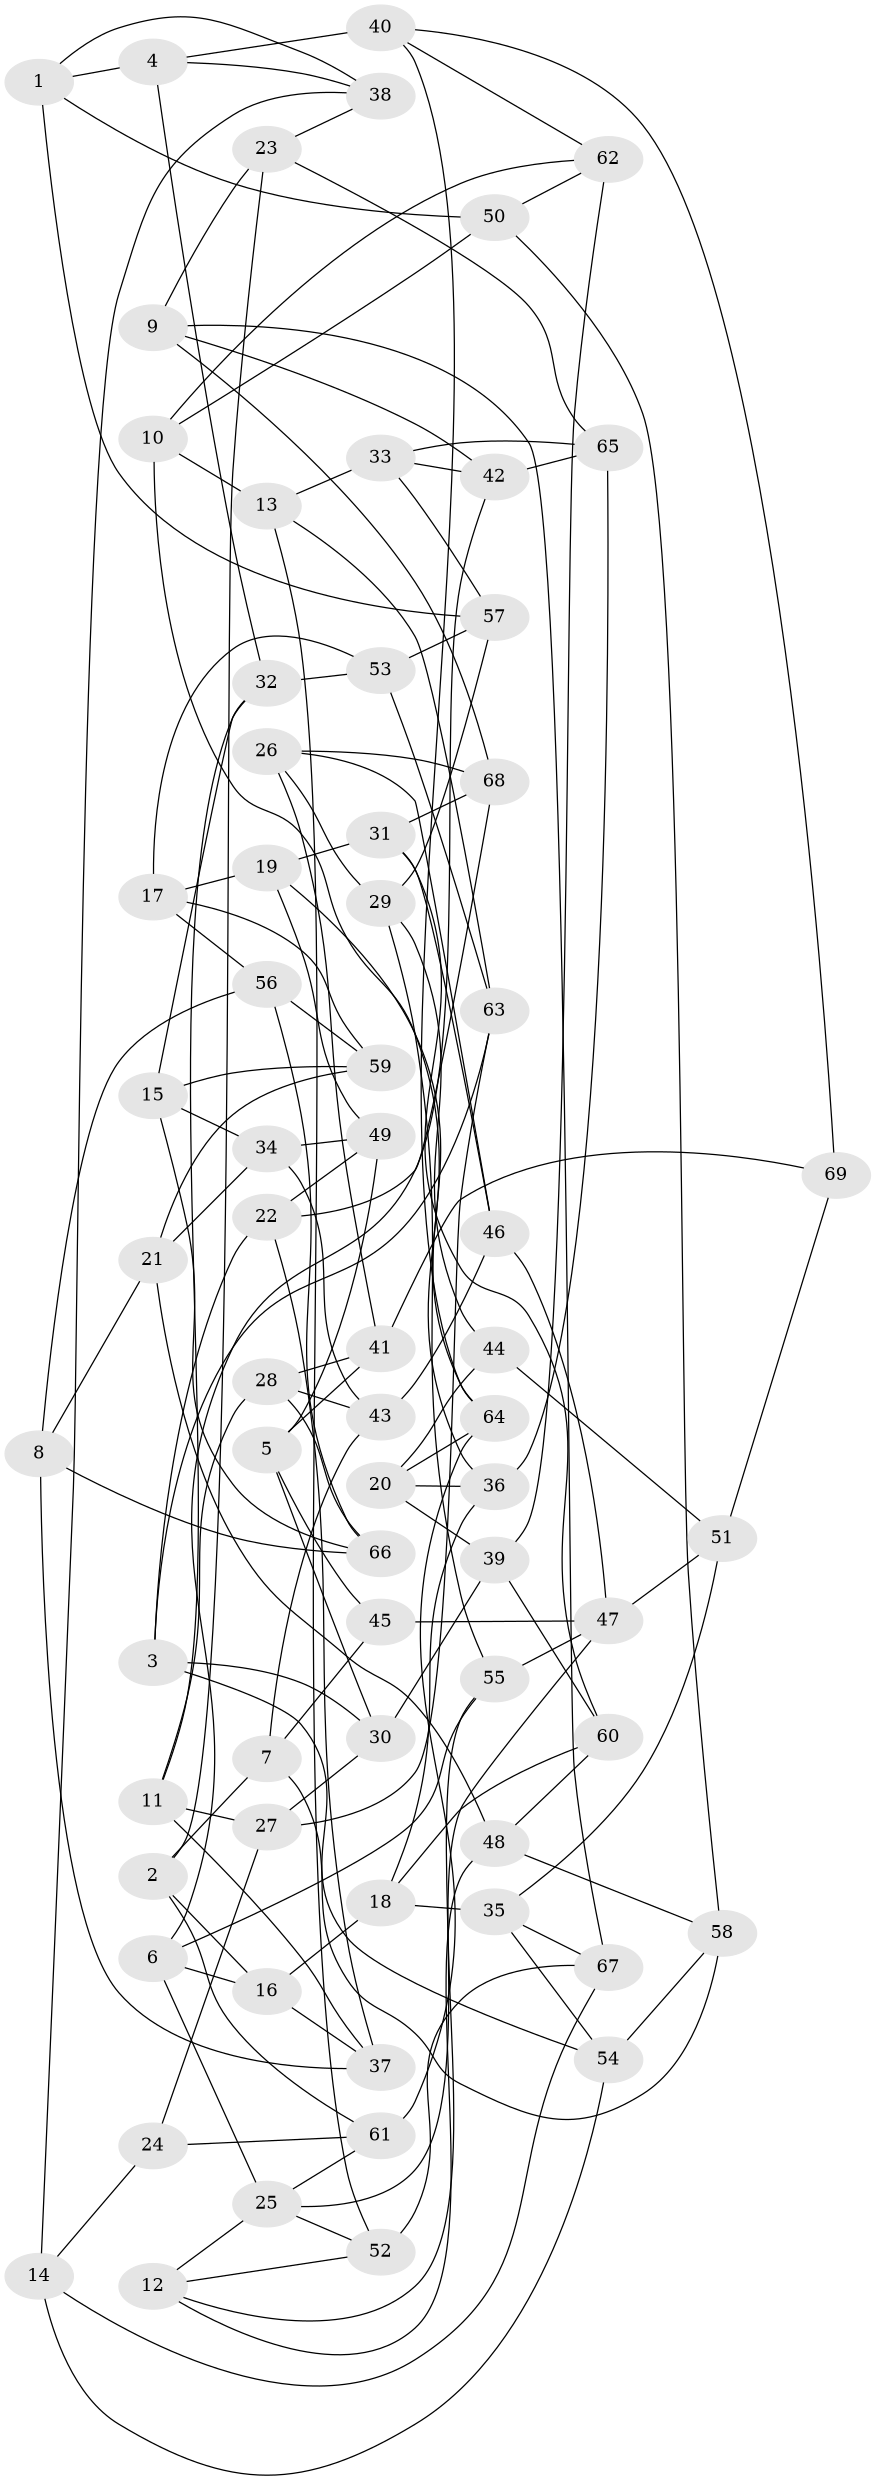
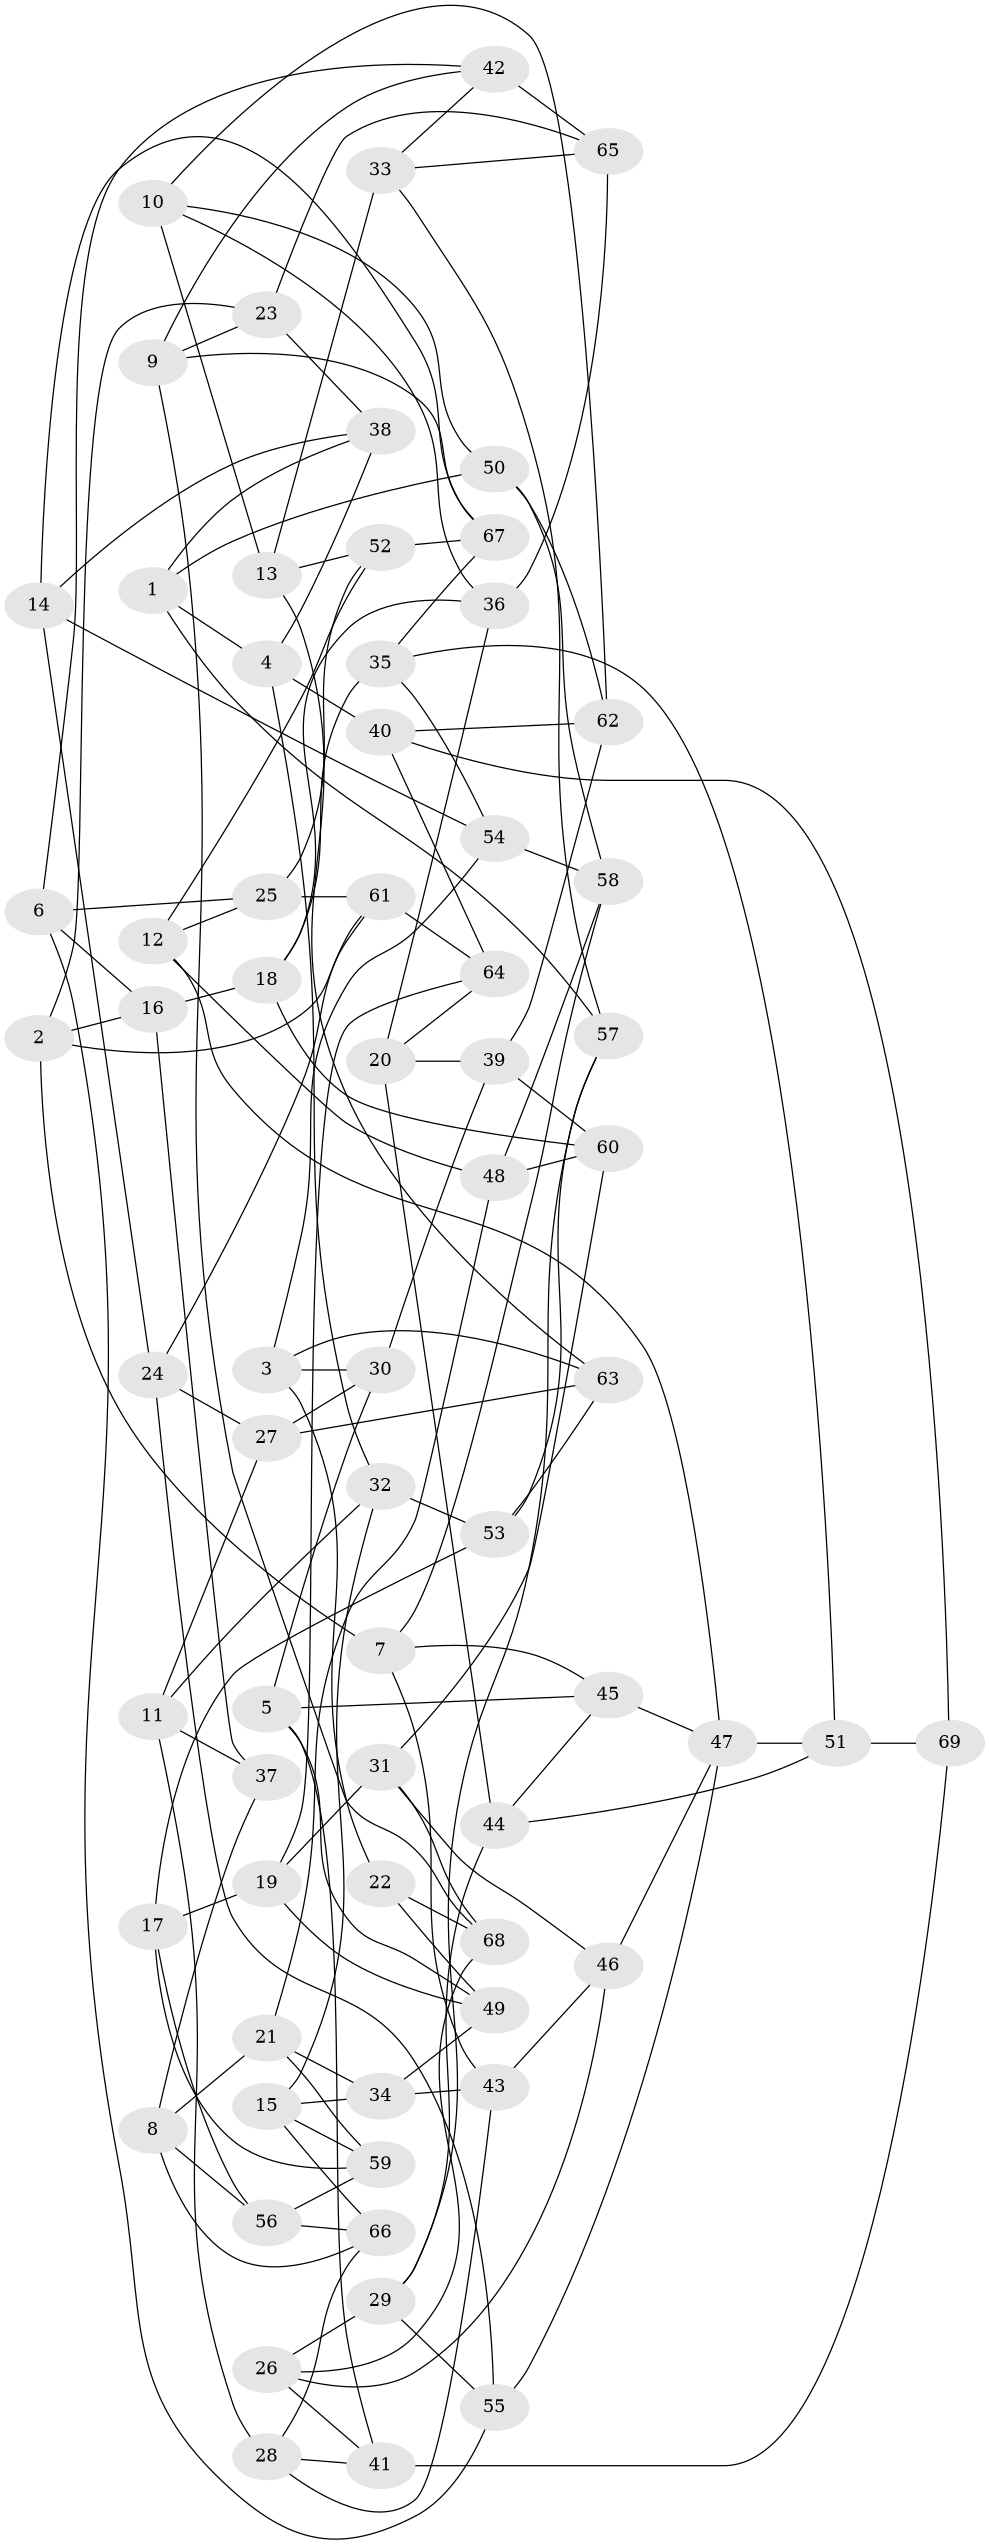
edge "22" -- "37": removed
edge "45" -- "44": added
edge "55" -- "25": now "55" -- "24"
